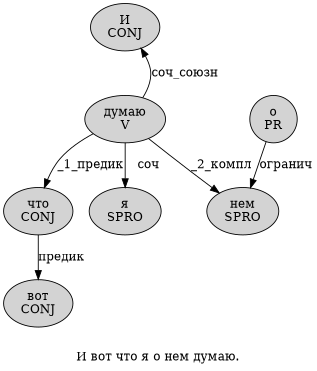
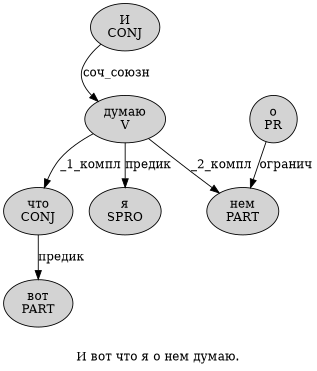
edge "думаю V" -> "И CONJ": reversed
edge "думаю V" -> "что CONJ": label "_1_предик" -> "_1_компл"
edge "думаю V" -> "я SPRO": label "соч" -> "предик"
node "нем SPRO": label "нем SPRO" -> "нем PART"
node "вот CONJ": label "вот CONJ" -> "вот PART"
